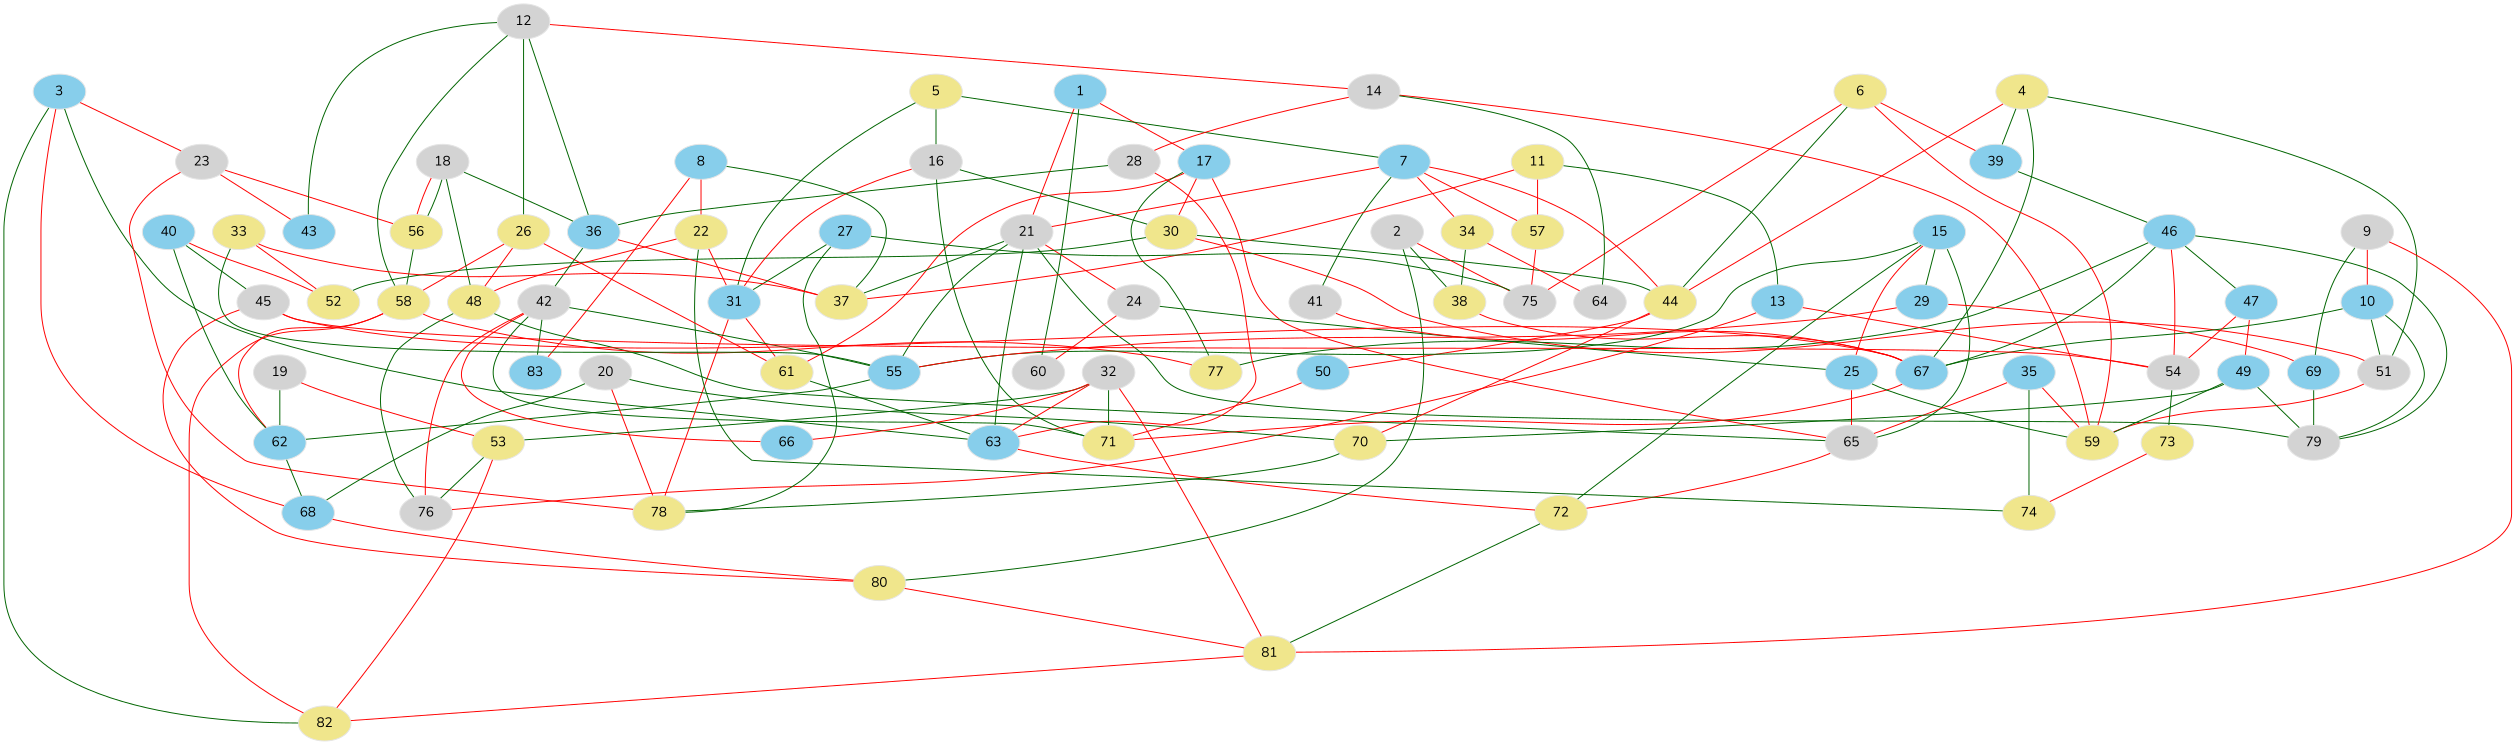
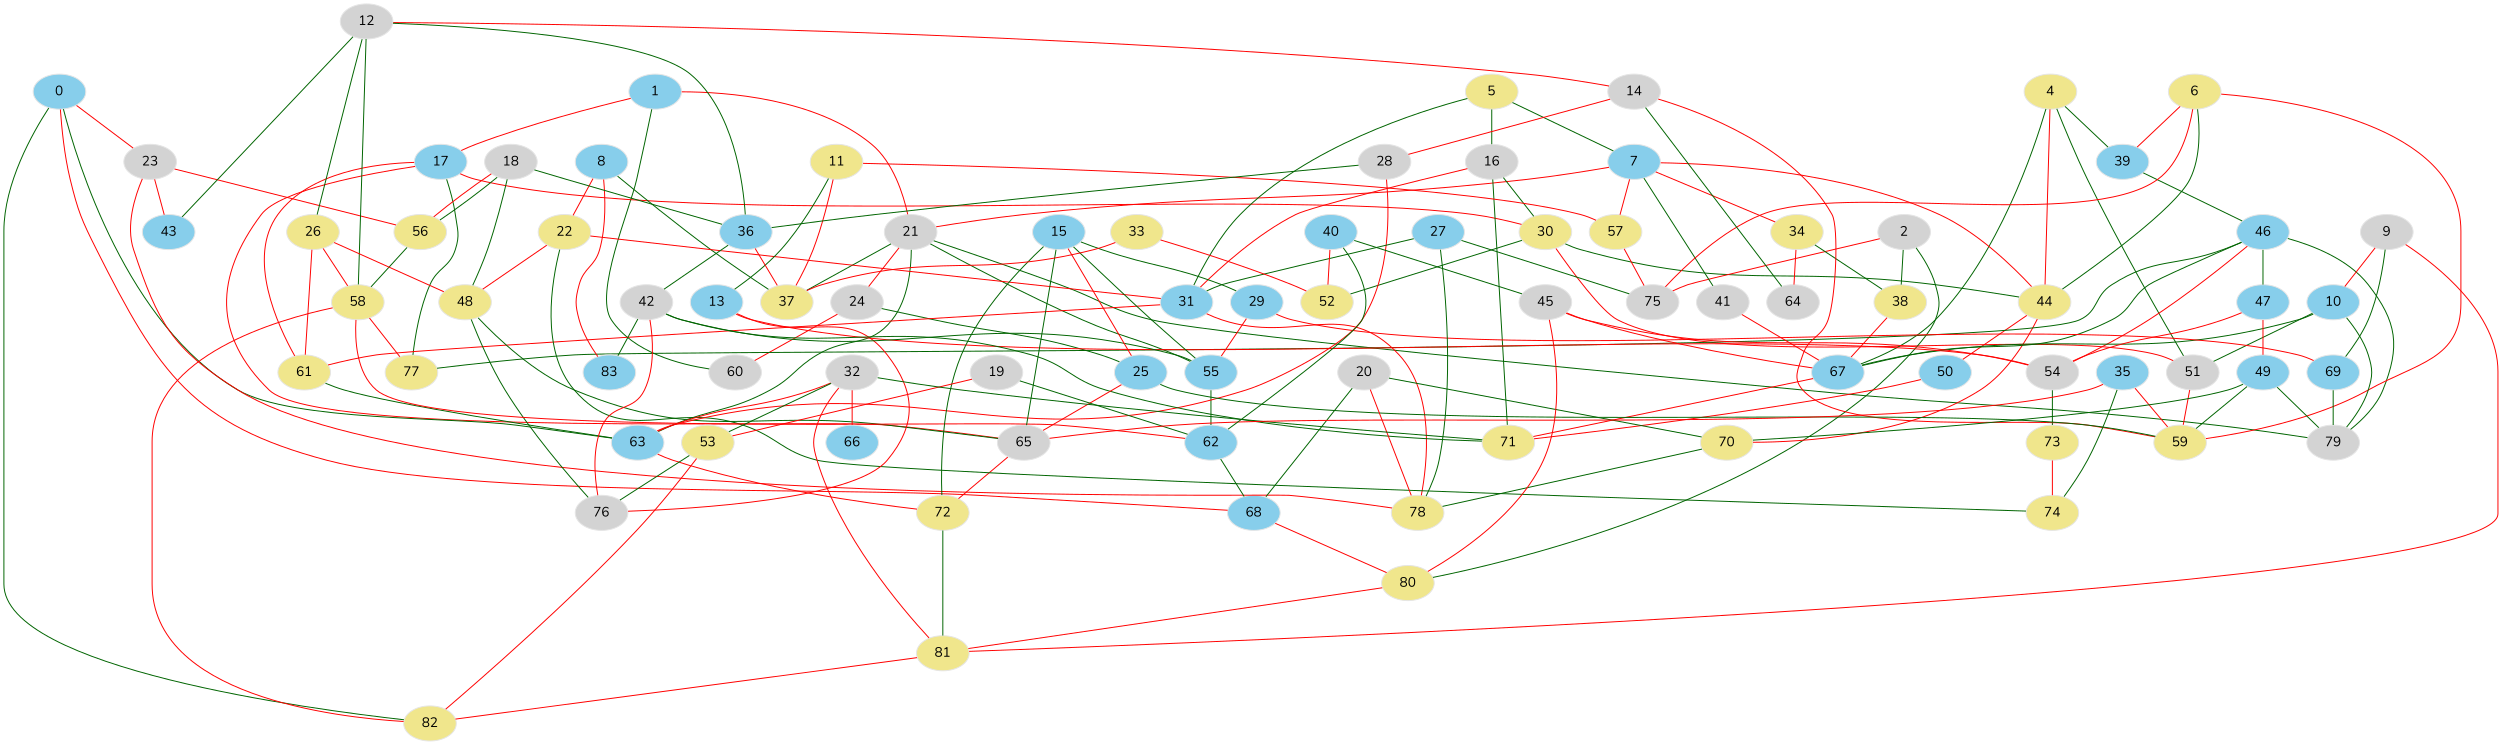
node "3": label "3" -> "0"
edge "33" -- "55": removed
edge "42" -- "66": removed
